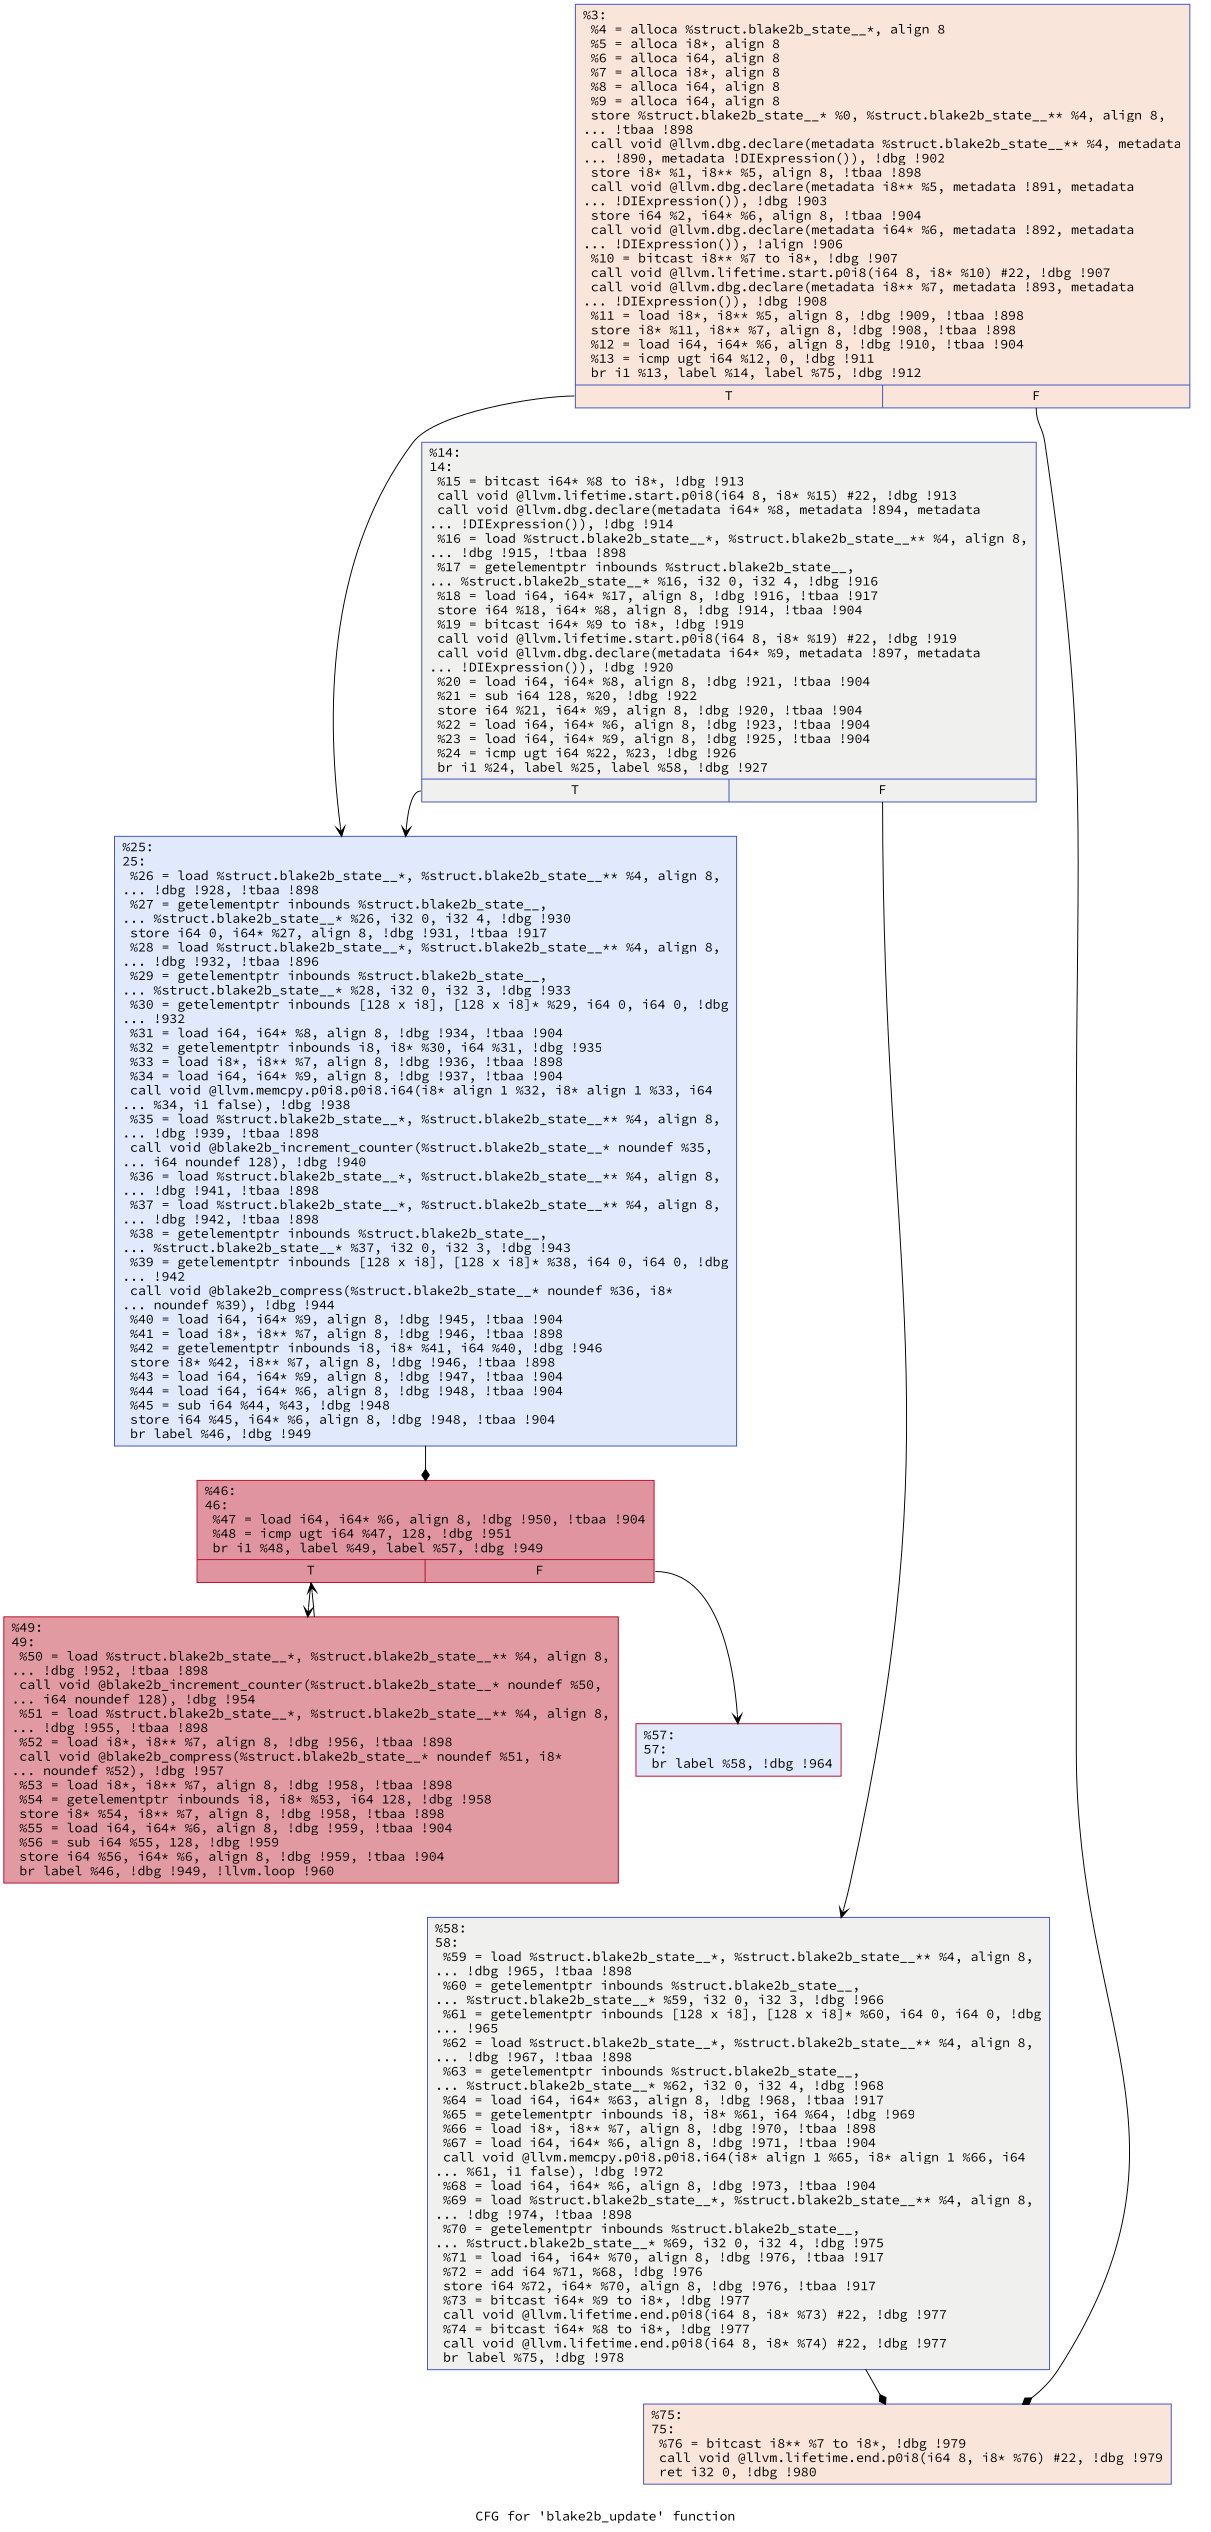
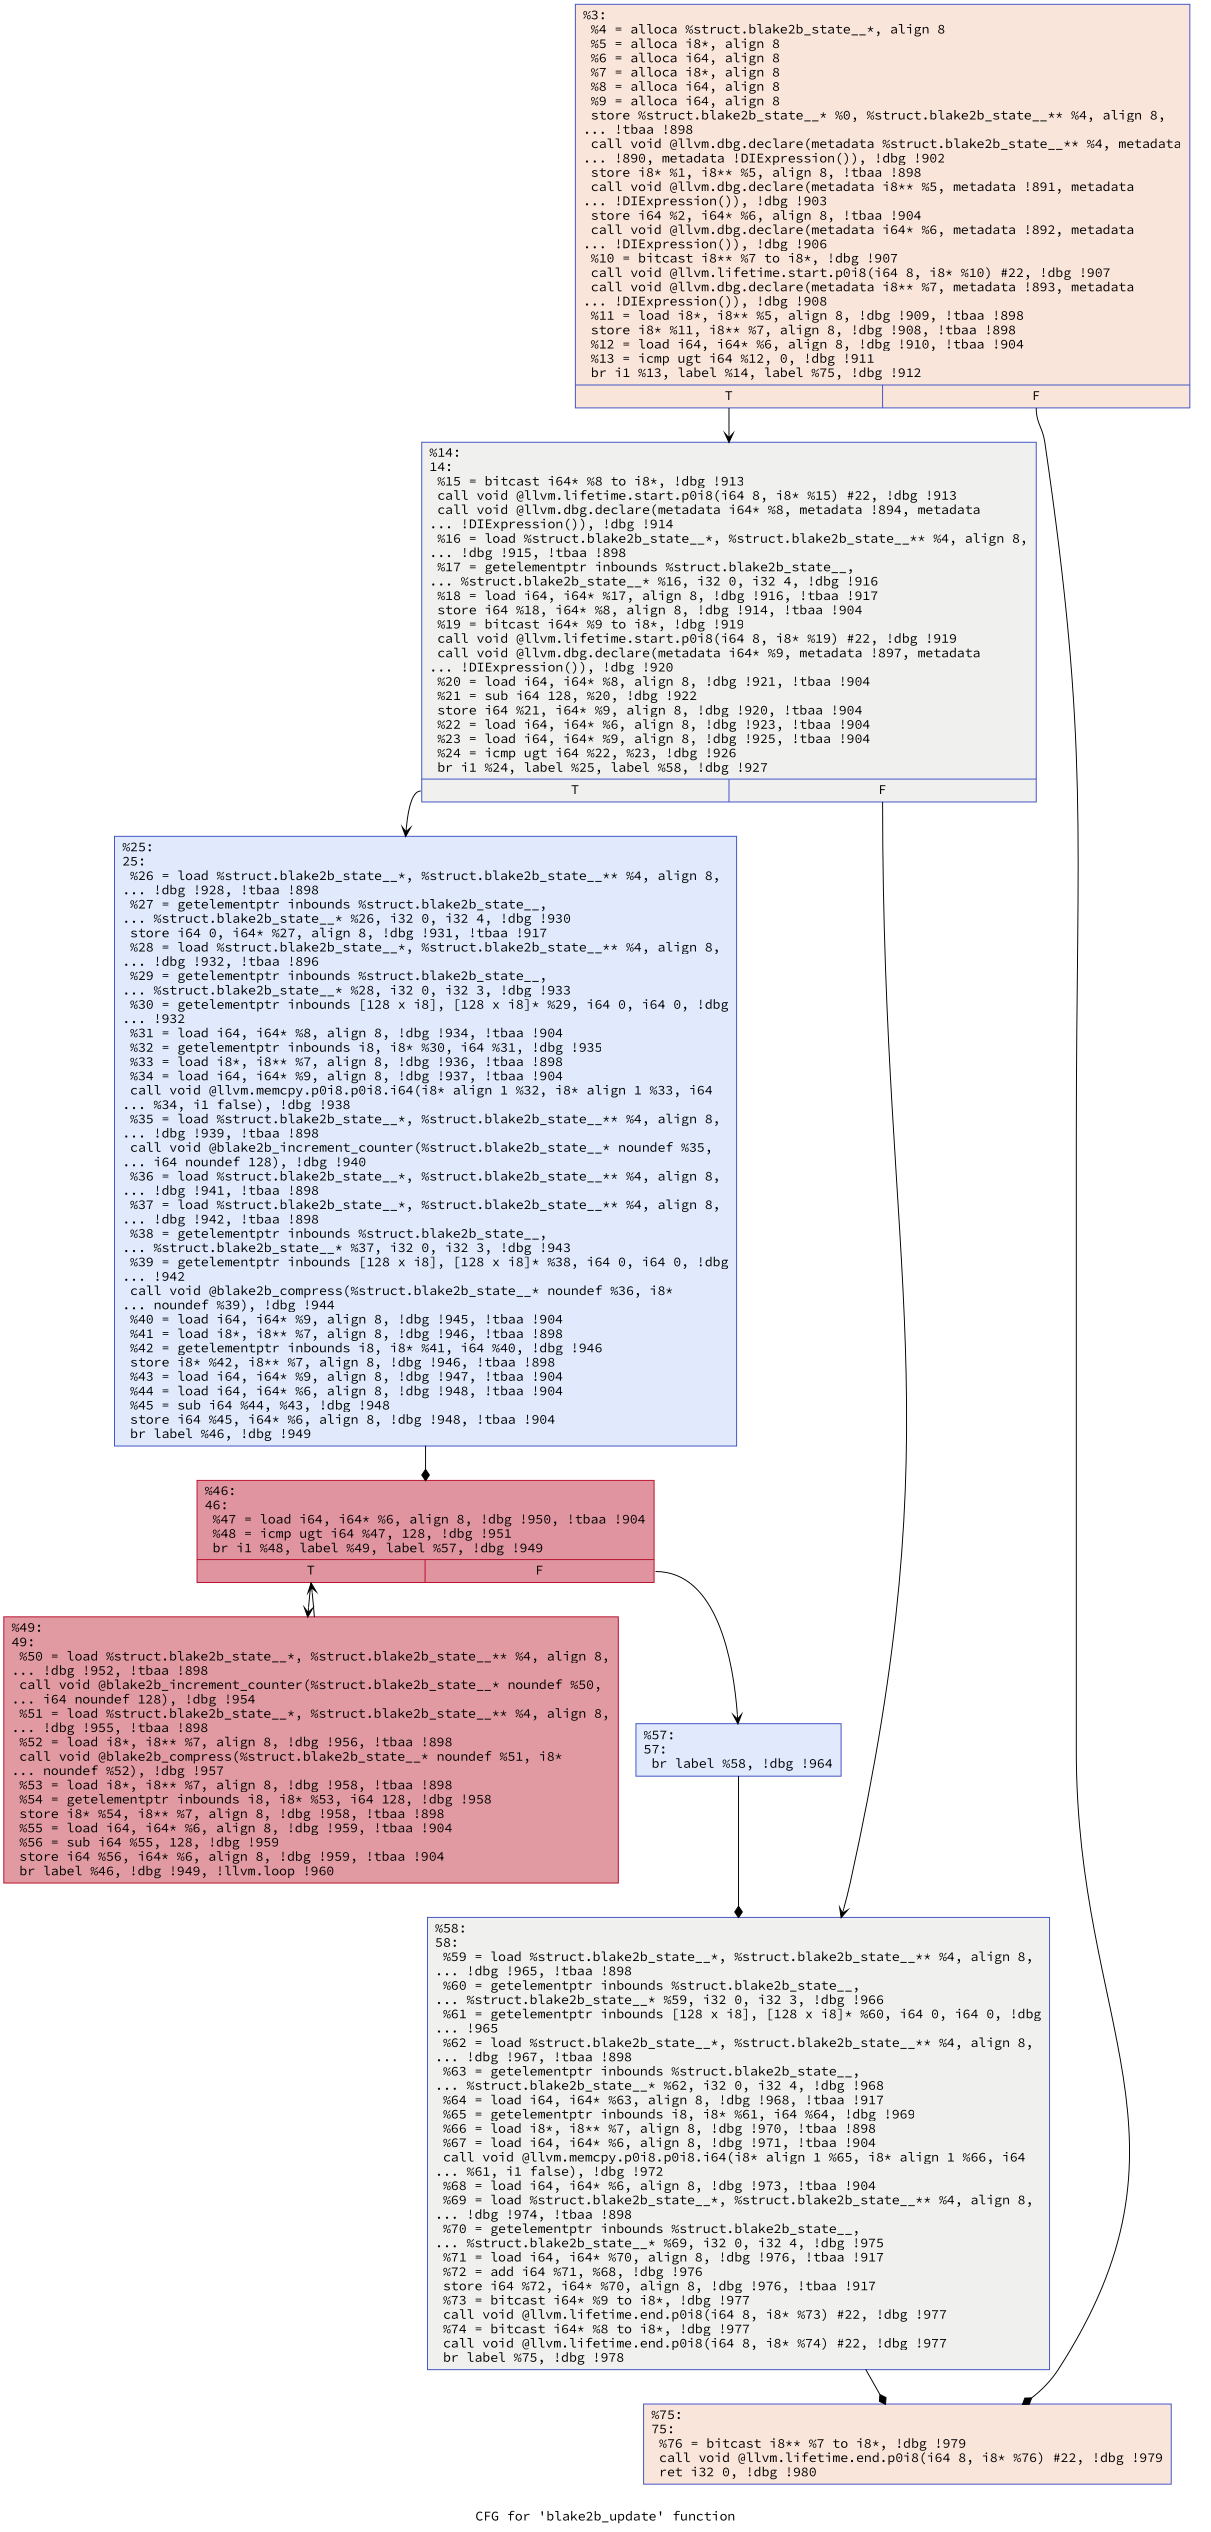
node "%3:": text "... !DIExpression()), !align !906" -> "... !DIExpression()), !dbg !906"
edge "%3:" -> "%25:": now "%3:" -> "%14:"
node "%57:": color #b70d28ff -> #3d50c3ff
edge "%57:" -> "%58:": added
